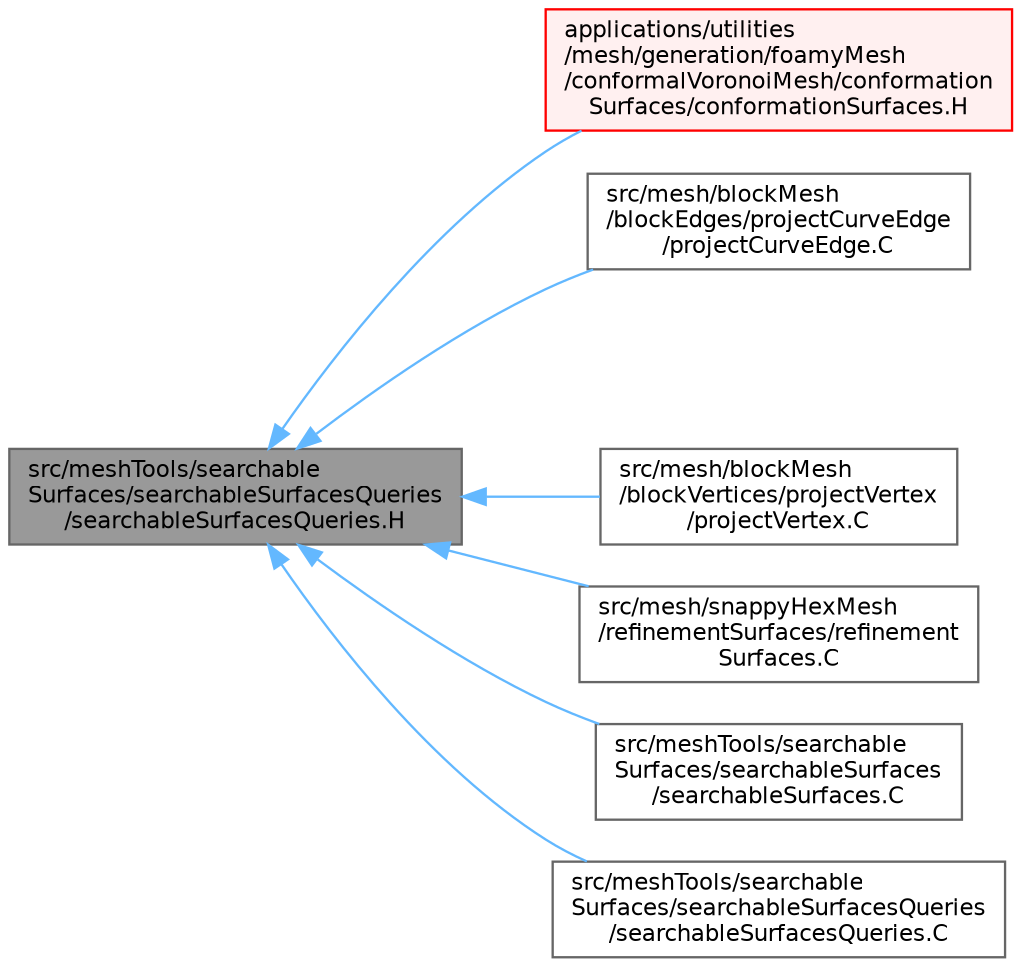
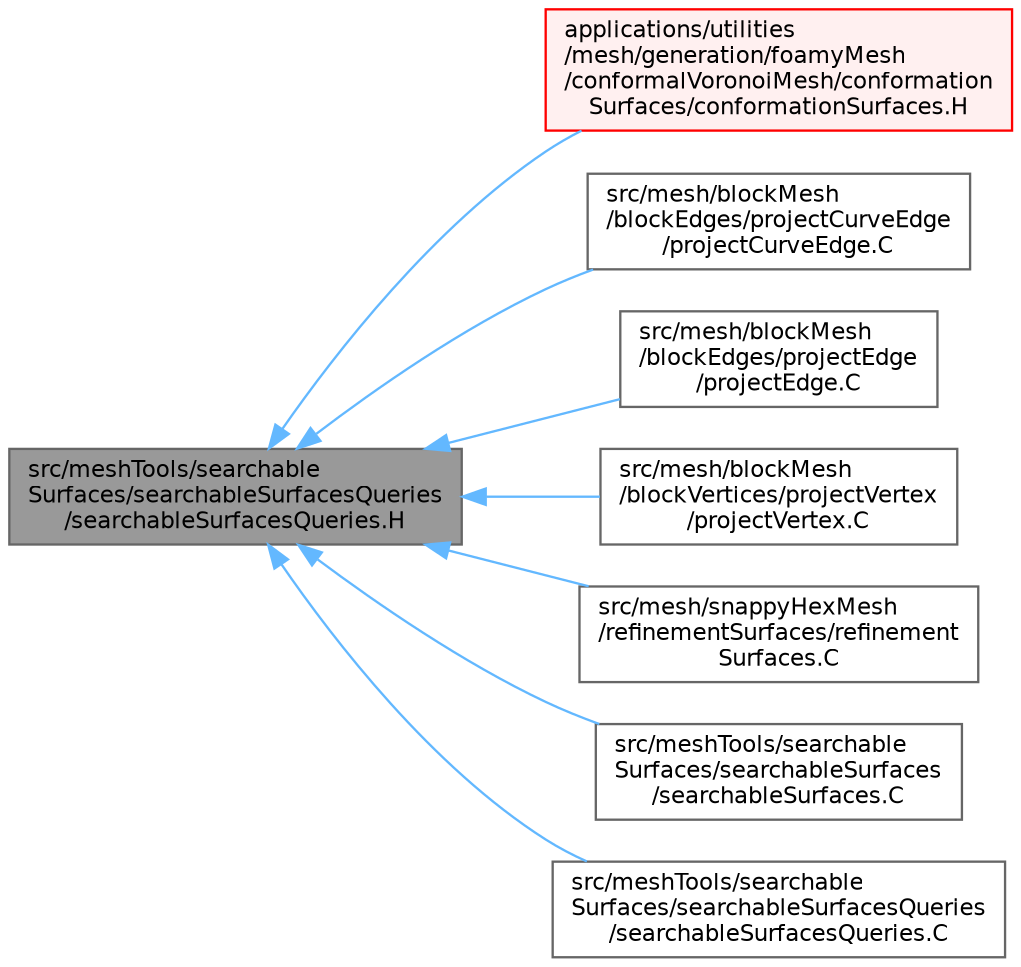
node "src/mesh/blockMesh /blockEdges/projectEdge /projectEdge.C": added
